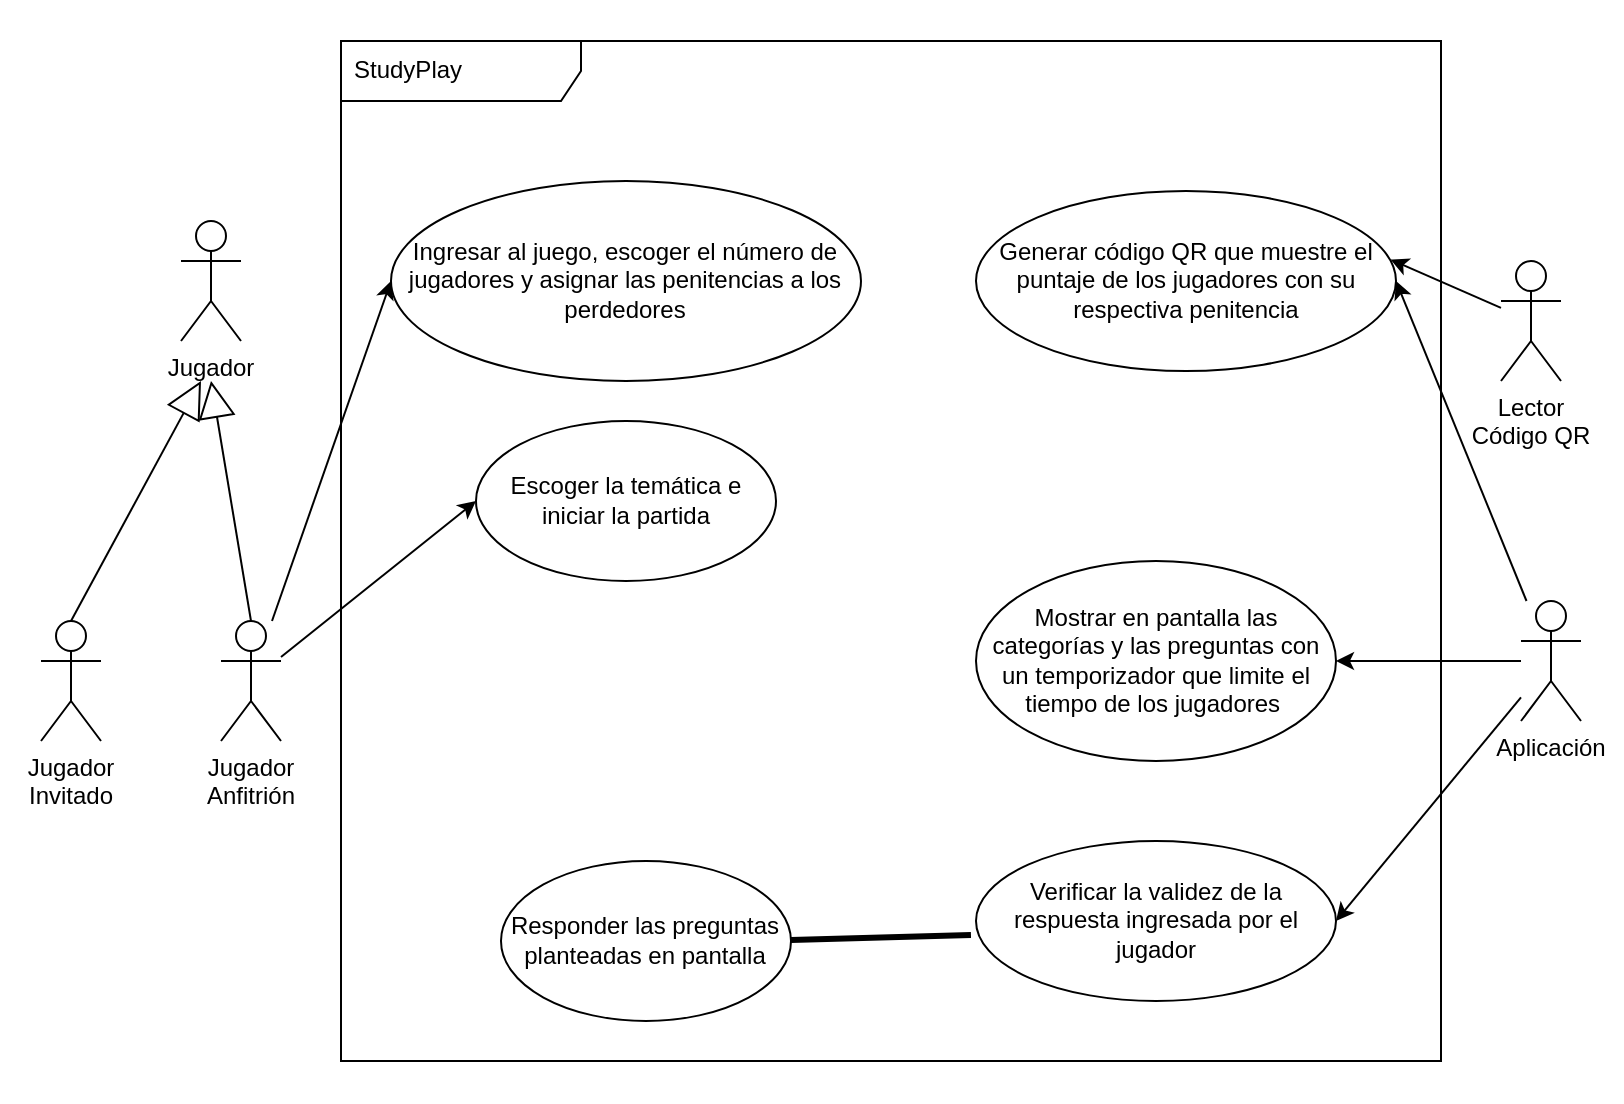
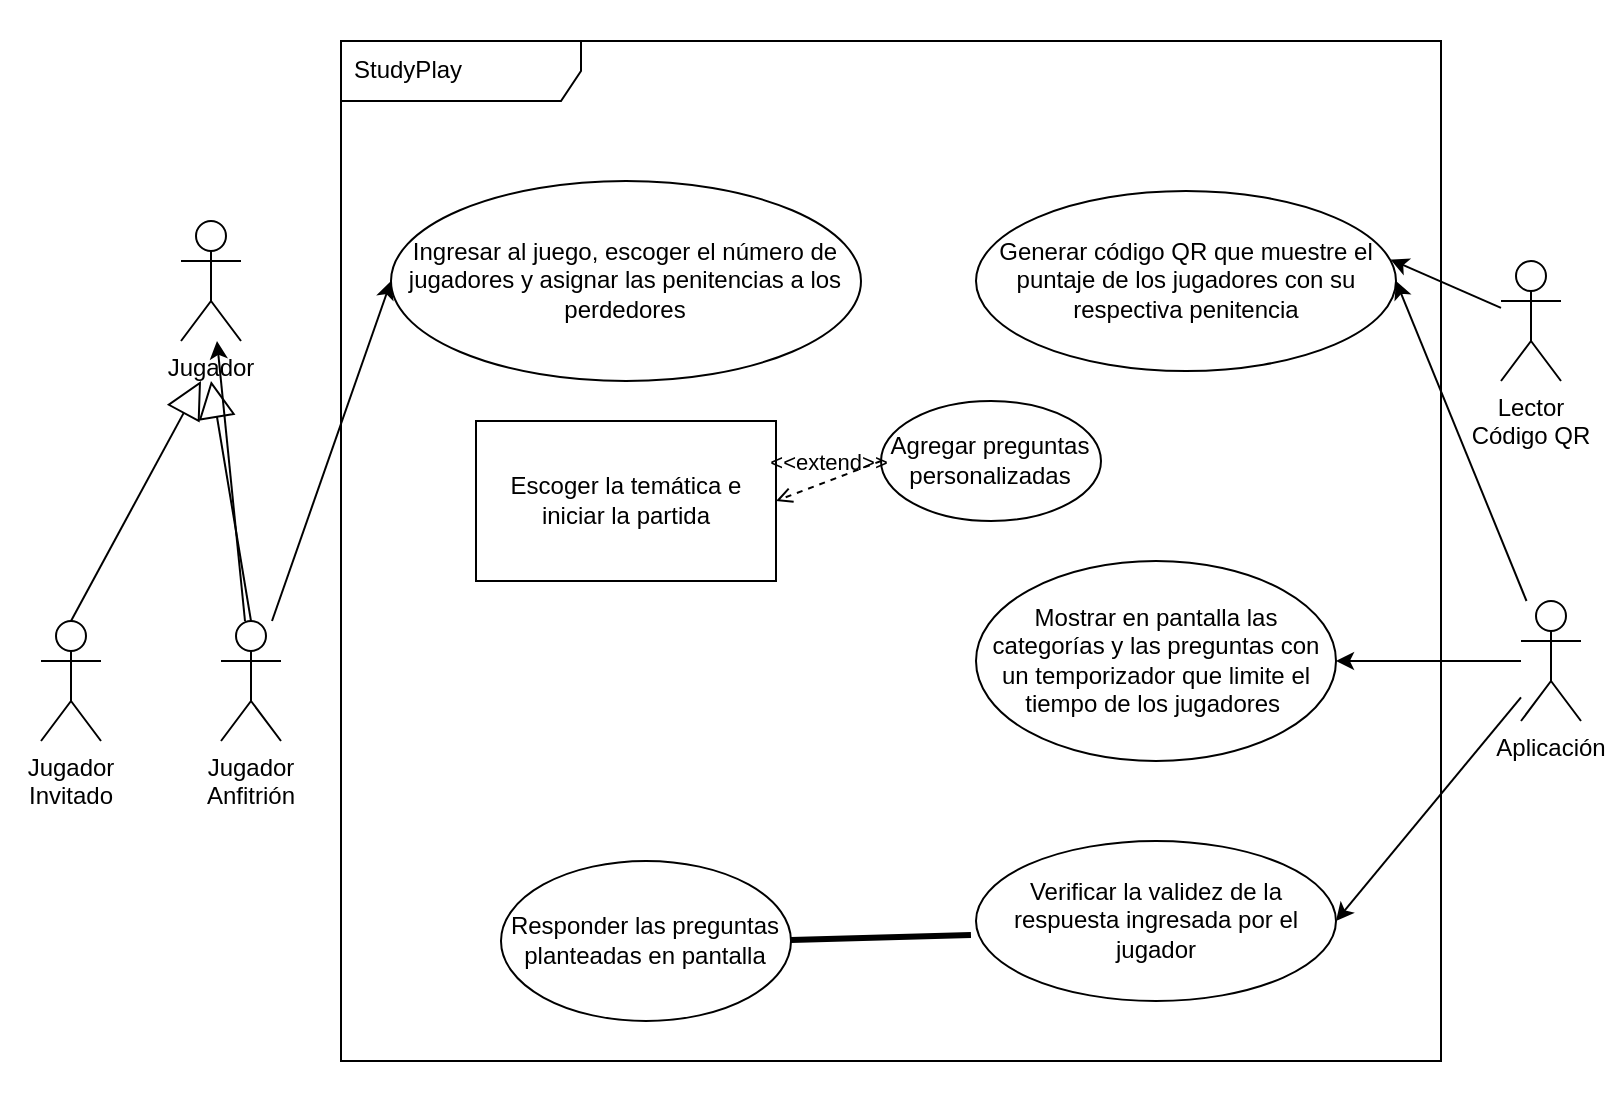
node "Agregar preguntas personalizadas": added
edge "Agregar preguntas personalizadas" -> "Escoger la temática e iniciar la partida": added, label "<<extend>>"
node "Escoger la temática e iniciar la partida": shape ellipse -> rectangle
edge "Jugador Anfitrión" -> "Escoger la temática e iniciar la partida": now "Jugador Anfitrión" -> "Jugador"
